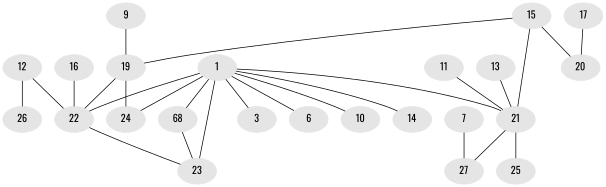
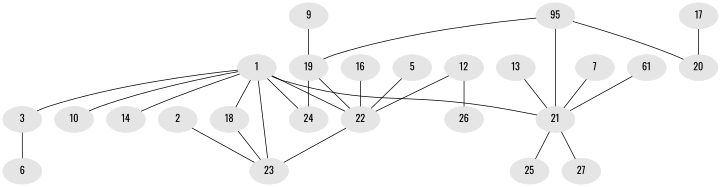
node "15": label "15" -> "95"
node "5": added
node "11": label "11" -> "61"
edge "1" -- "6": now "3" -- "6"
node "2": added
node "68": label "68" -> "18"
edge "7" -- "27": now "7" -- "21"
